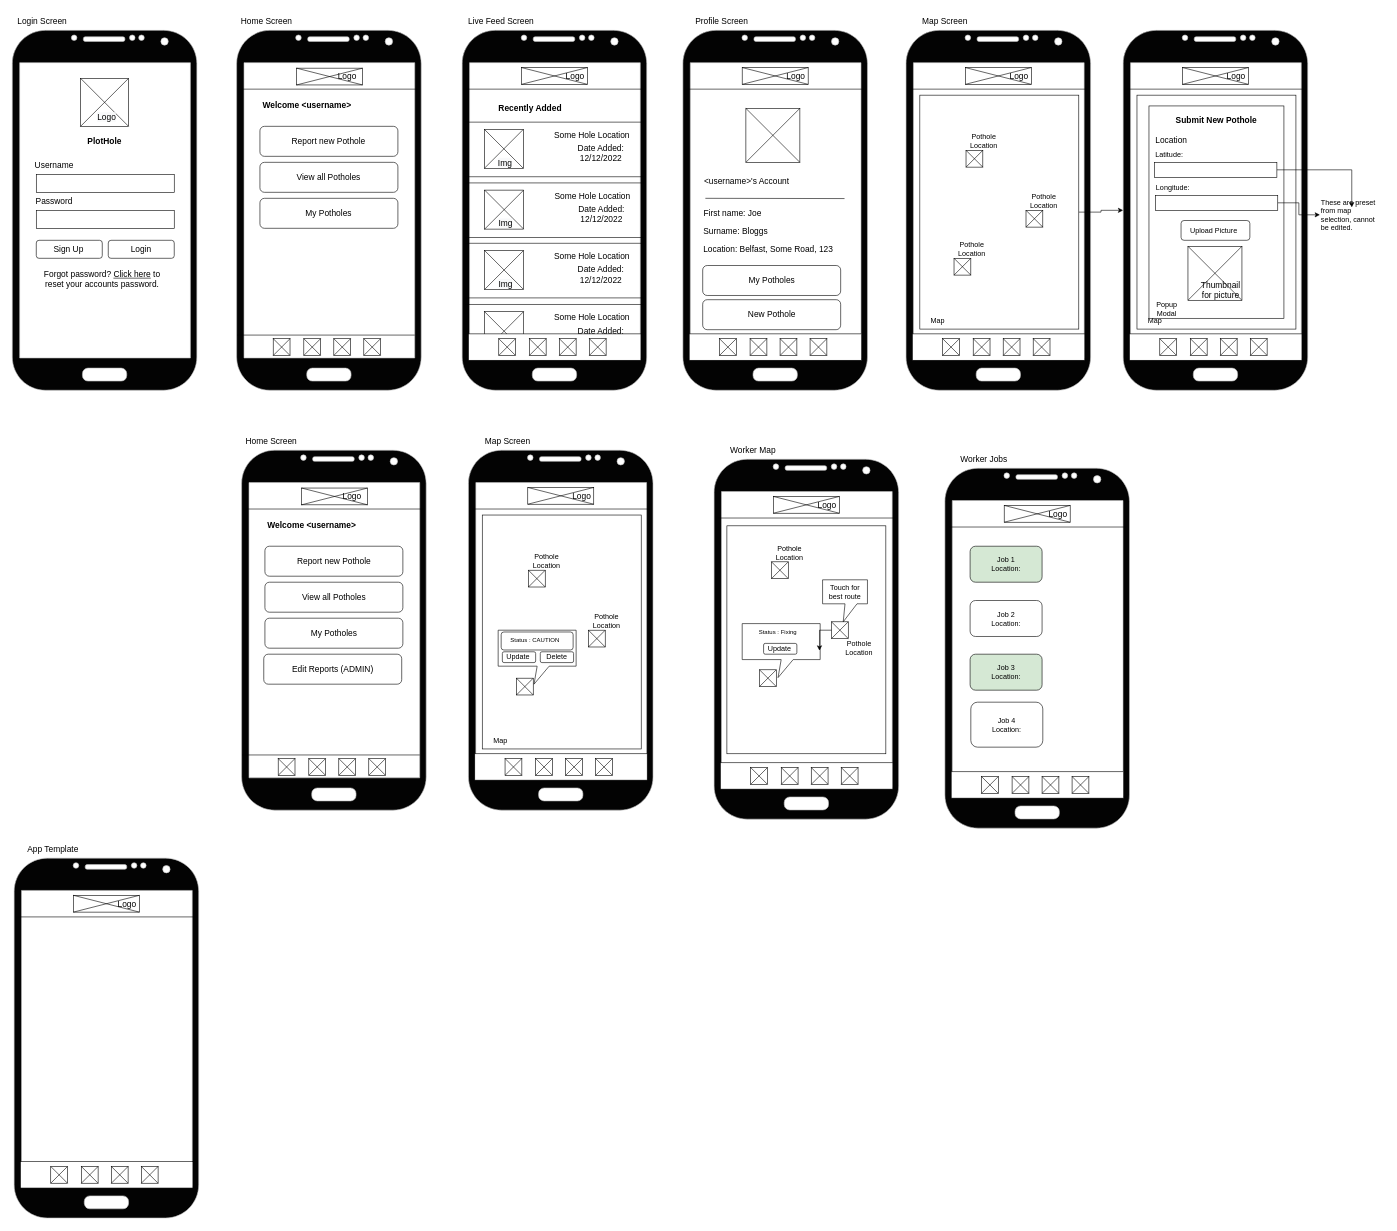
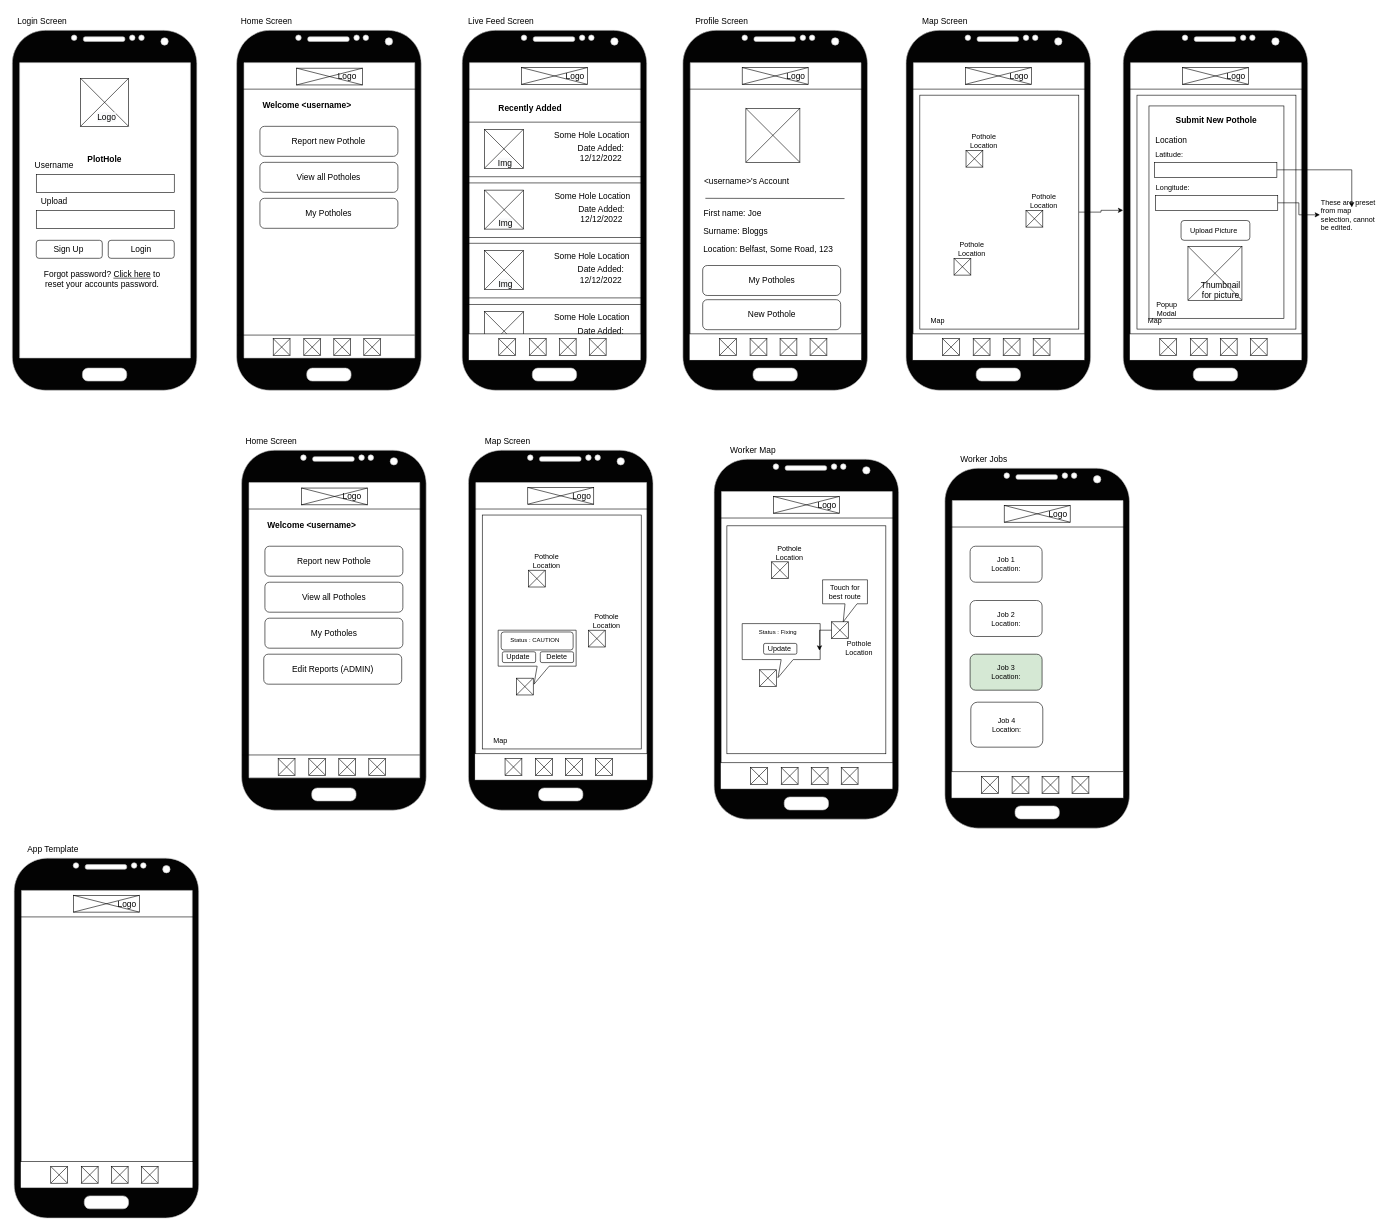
node "PlotHole": moved (105, 141) -> (105, 159)
node "Password": label "Password" -> "Upload"
node "Job 1 Location:": fillcolor #d5e8d4 -> #ffffff
